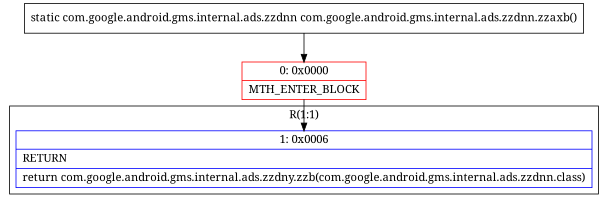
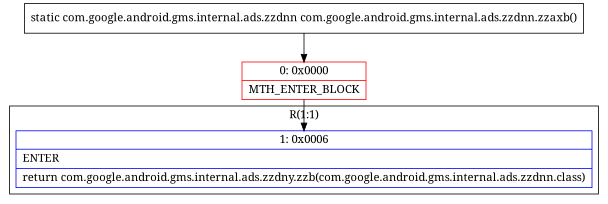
node "1: 0x0006": text "RETURN" -> "ENTER"
